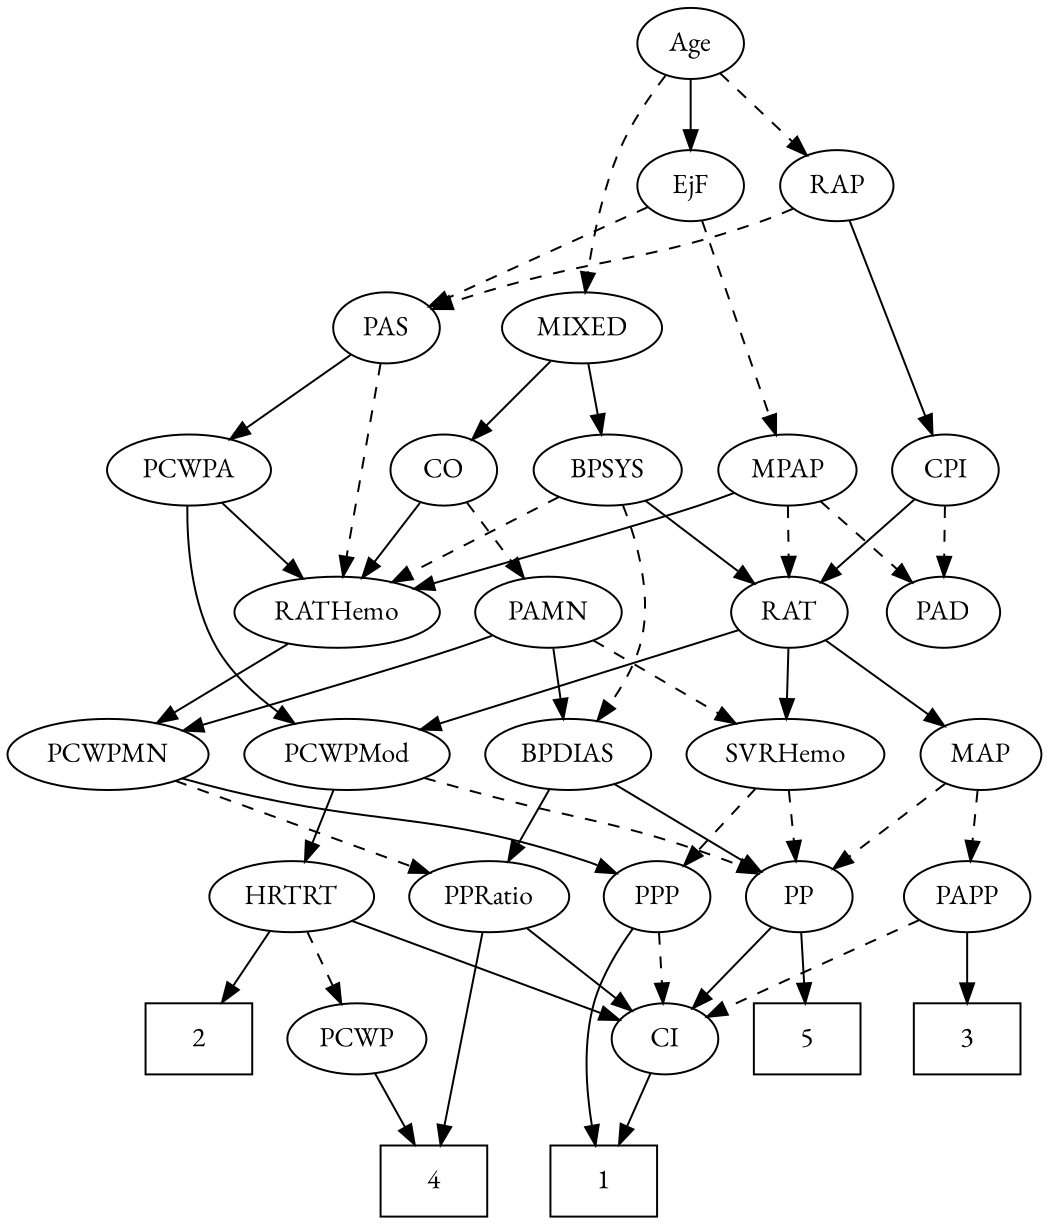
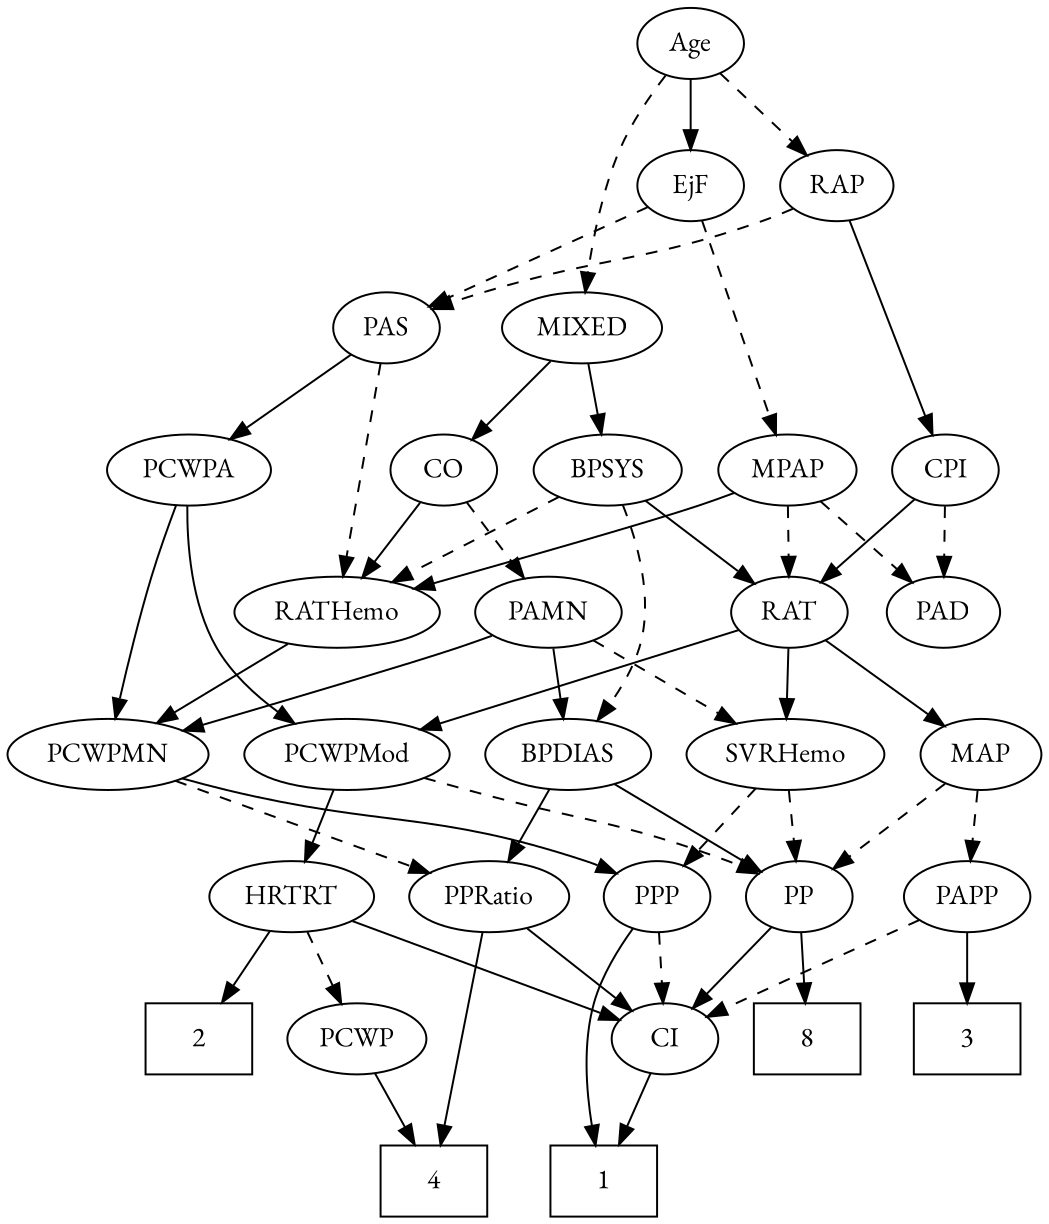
edge "PCWPA" -> "RATHemo": now "PCWPA" -> "PCWPMN"
node "5": label "5" -> "8"
